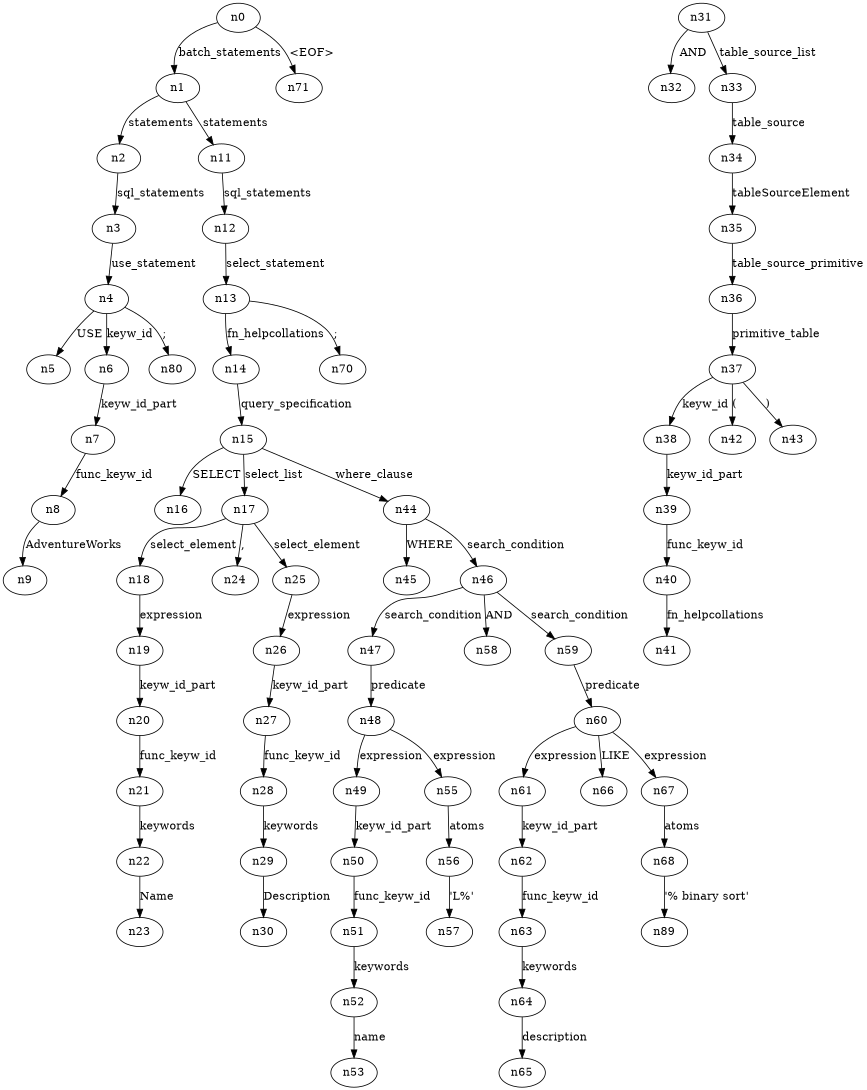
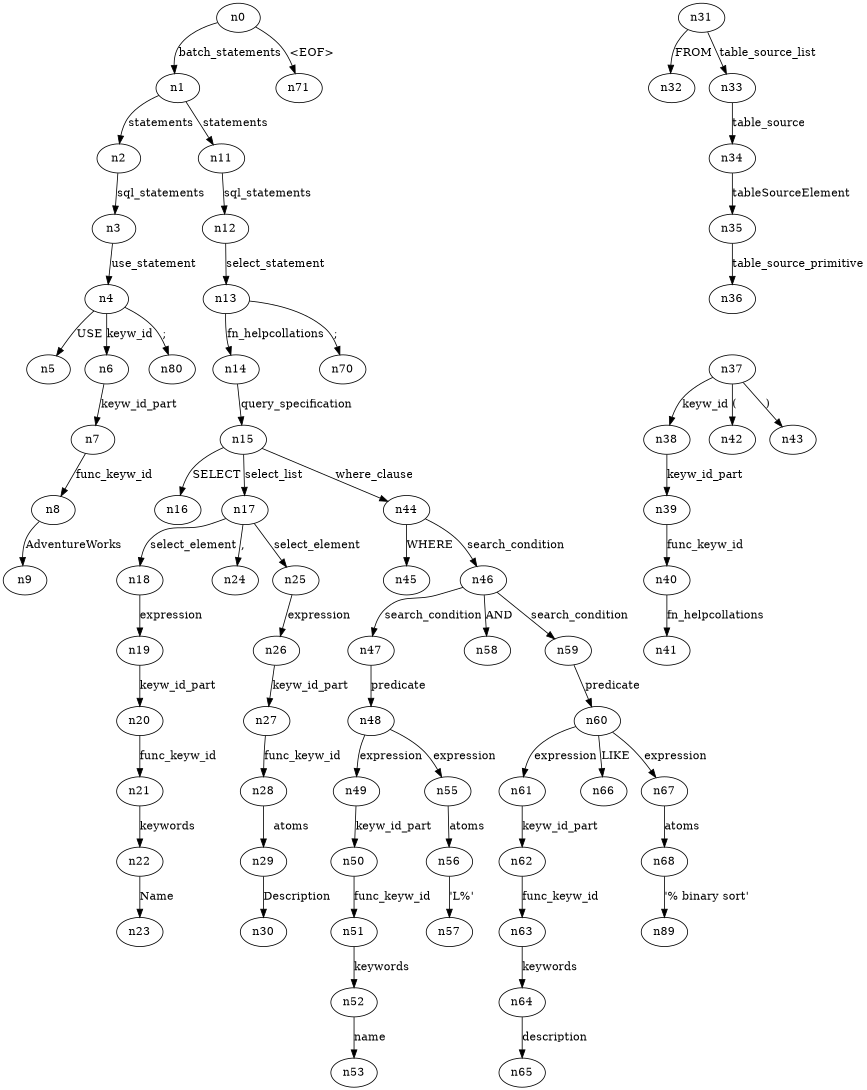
edge "n31" -> "n32": label "AND" -> "FROM"
edge "n36" -> "n37": removed, label "primitive_table"
edge "n28" -> "n29": label "keywords" -> "atoms"
